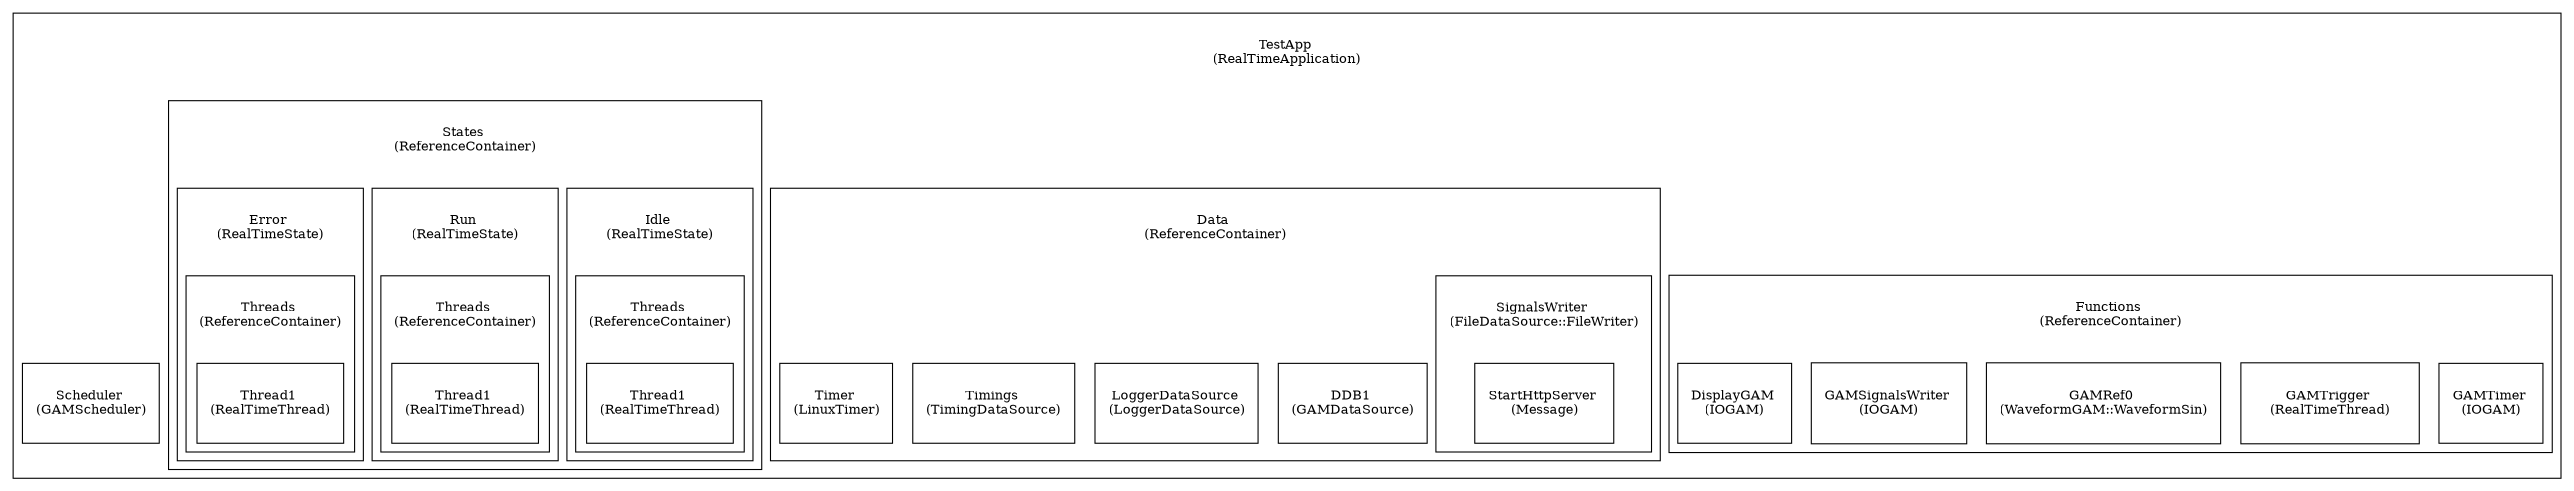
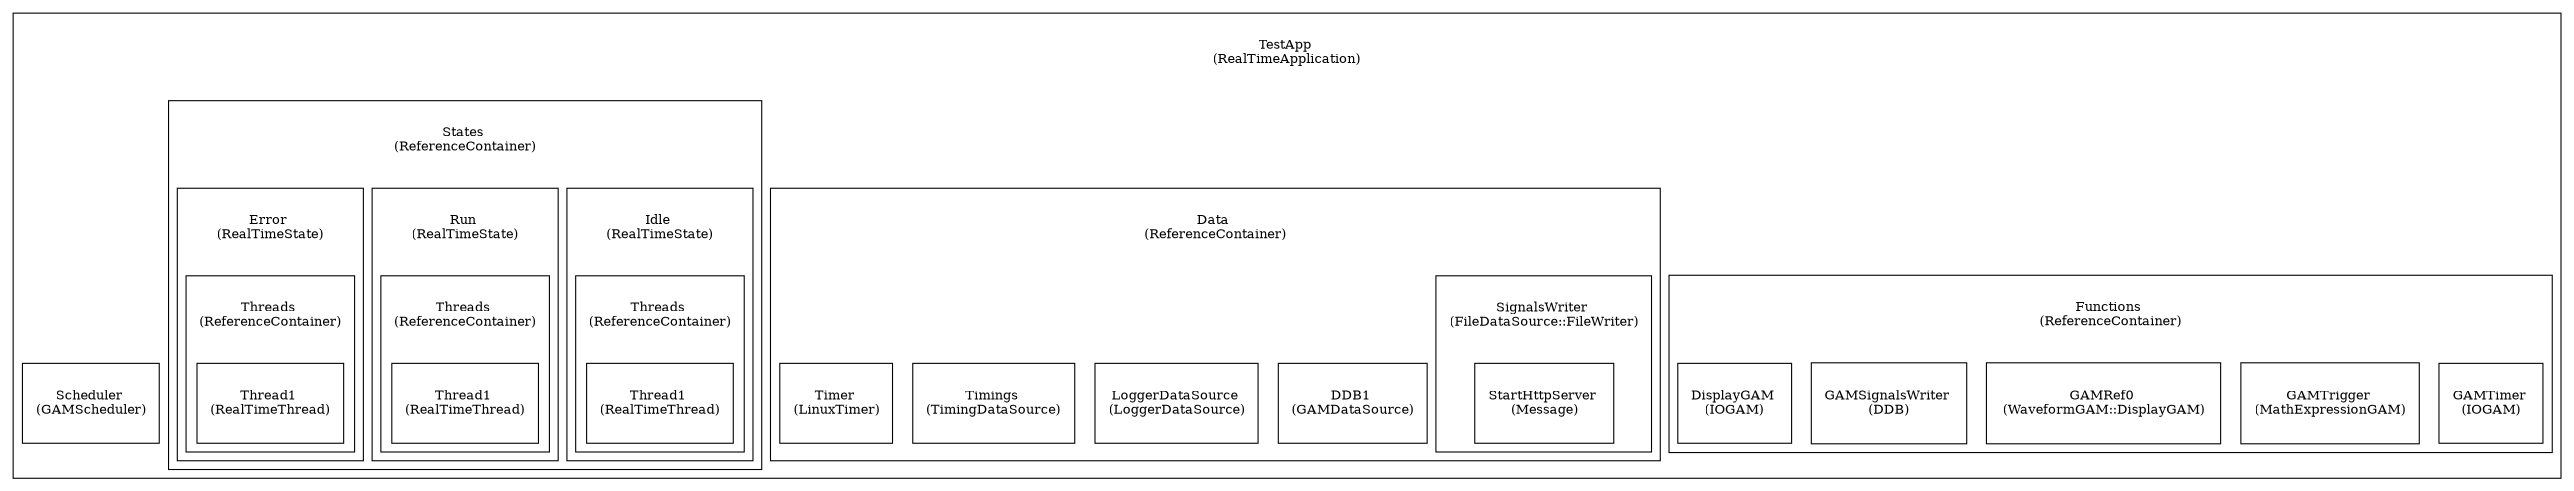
node "GAMSignalsWriter": text "(IOGAM)" -> "(DDB)"
node "GAMRef0": text "(WaveformGAM::WaveformSin)" -> "(WaveformGAM::DisplayGAM)"
node "GAMTrigger": text "(RealTimeThread)" -> "(MathExpressionGAM)"
